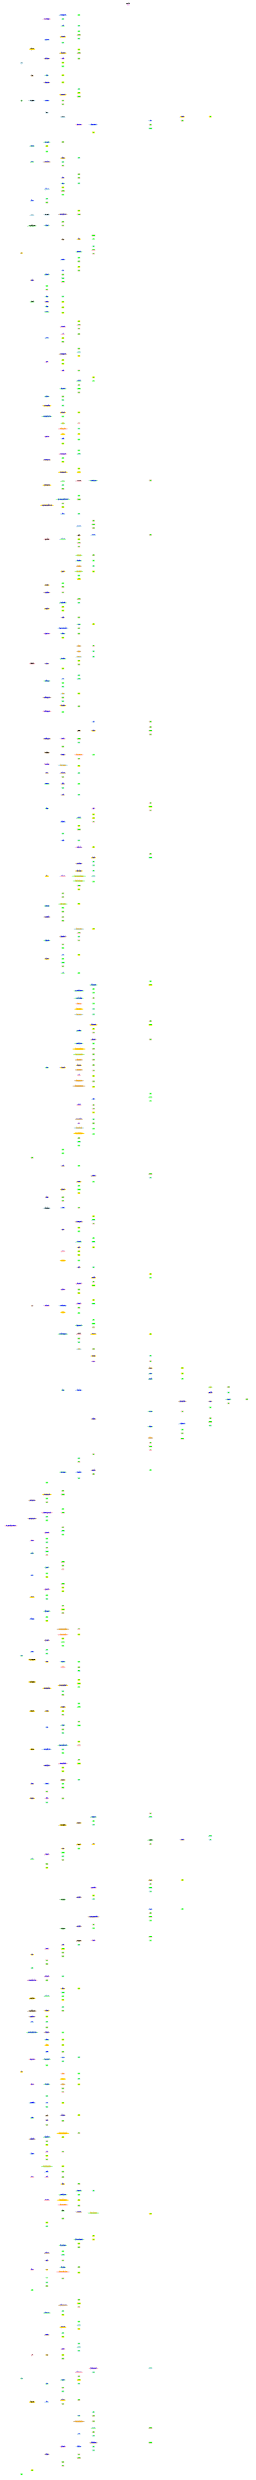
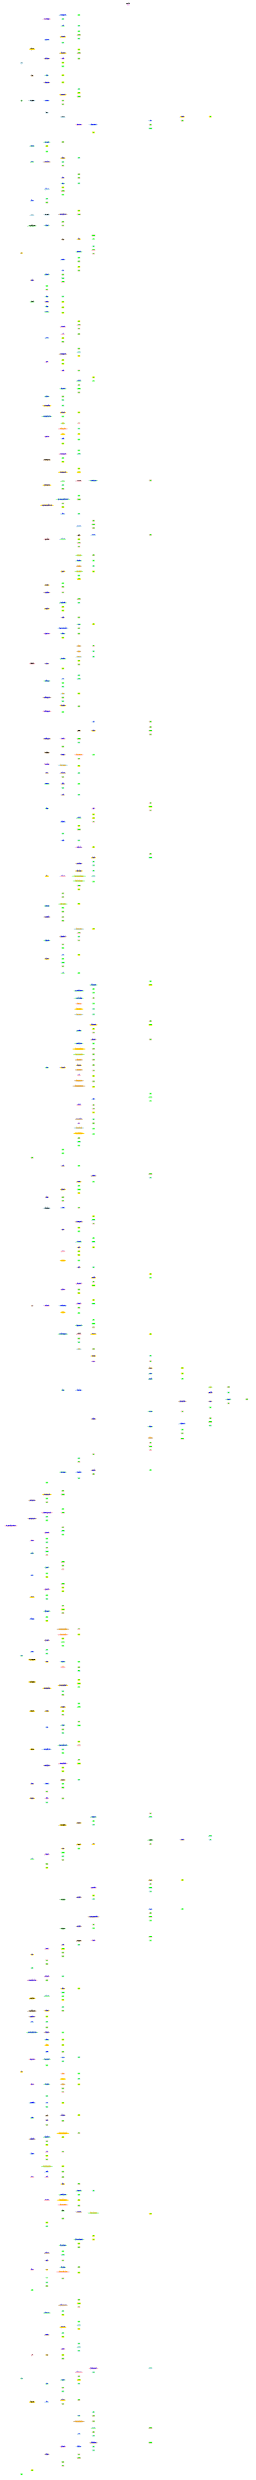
node "/os-server-groups": fontcolor blue -> black
